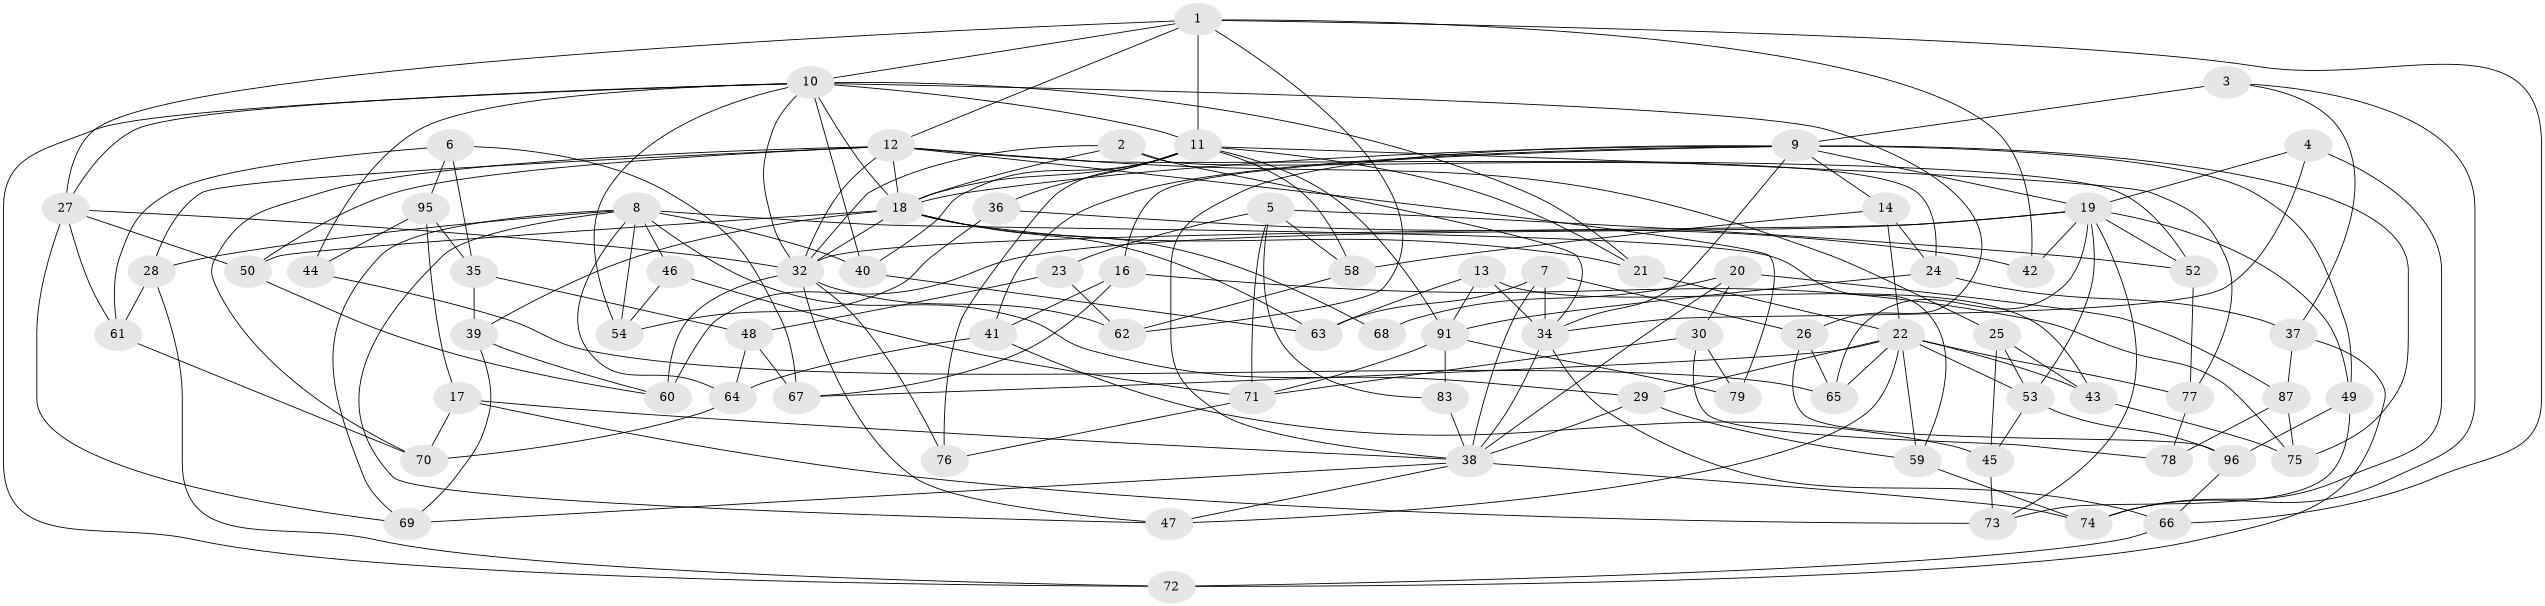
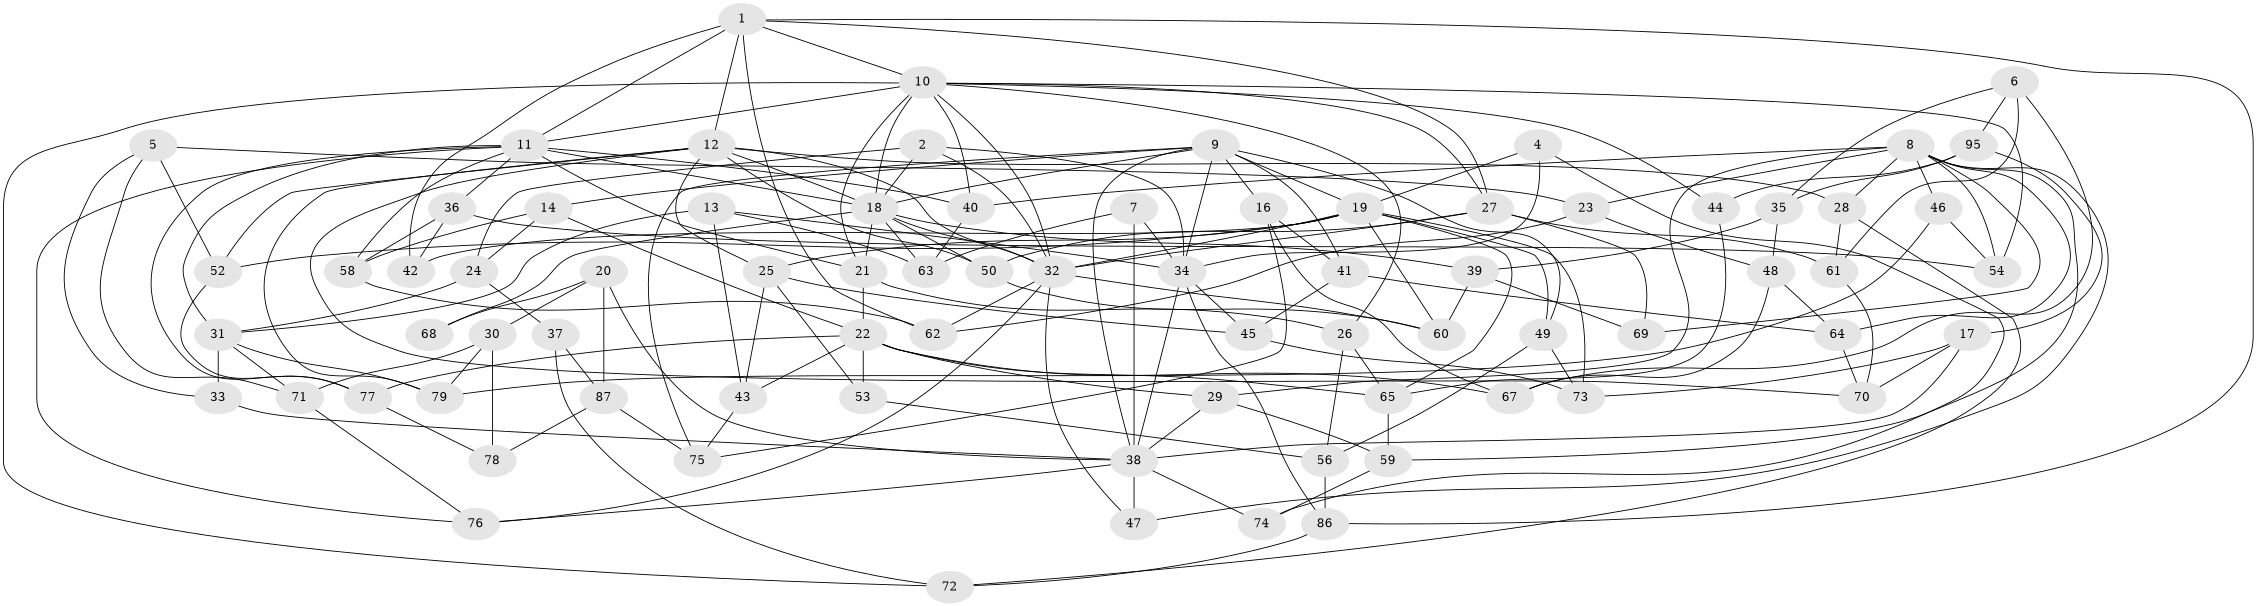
node "3": removed
edge "8" -- "23": added
edge "5" -- "58": now "36" -- "58"
edge "7" -- "26": now "21" -- "26"
edge "19" -- "53": now "19" -- "25"
node "91": label "91" -> "31"
edge "46" -- "71": now "46" -- "79"
node "83": label "83" -> "33"
edge "22" -- "59": now "65" -- "59"
edge "53" -- "45": now "34" -- "45"
node "96": label "96" -> "56"
edge "22" -- "47": removed
edge "38" -- "69": now "38" -- "76"
node "66": label "66" -> "86"
